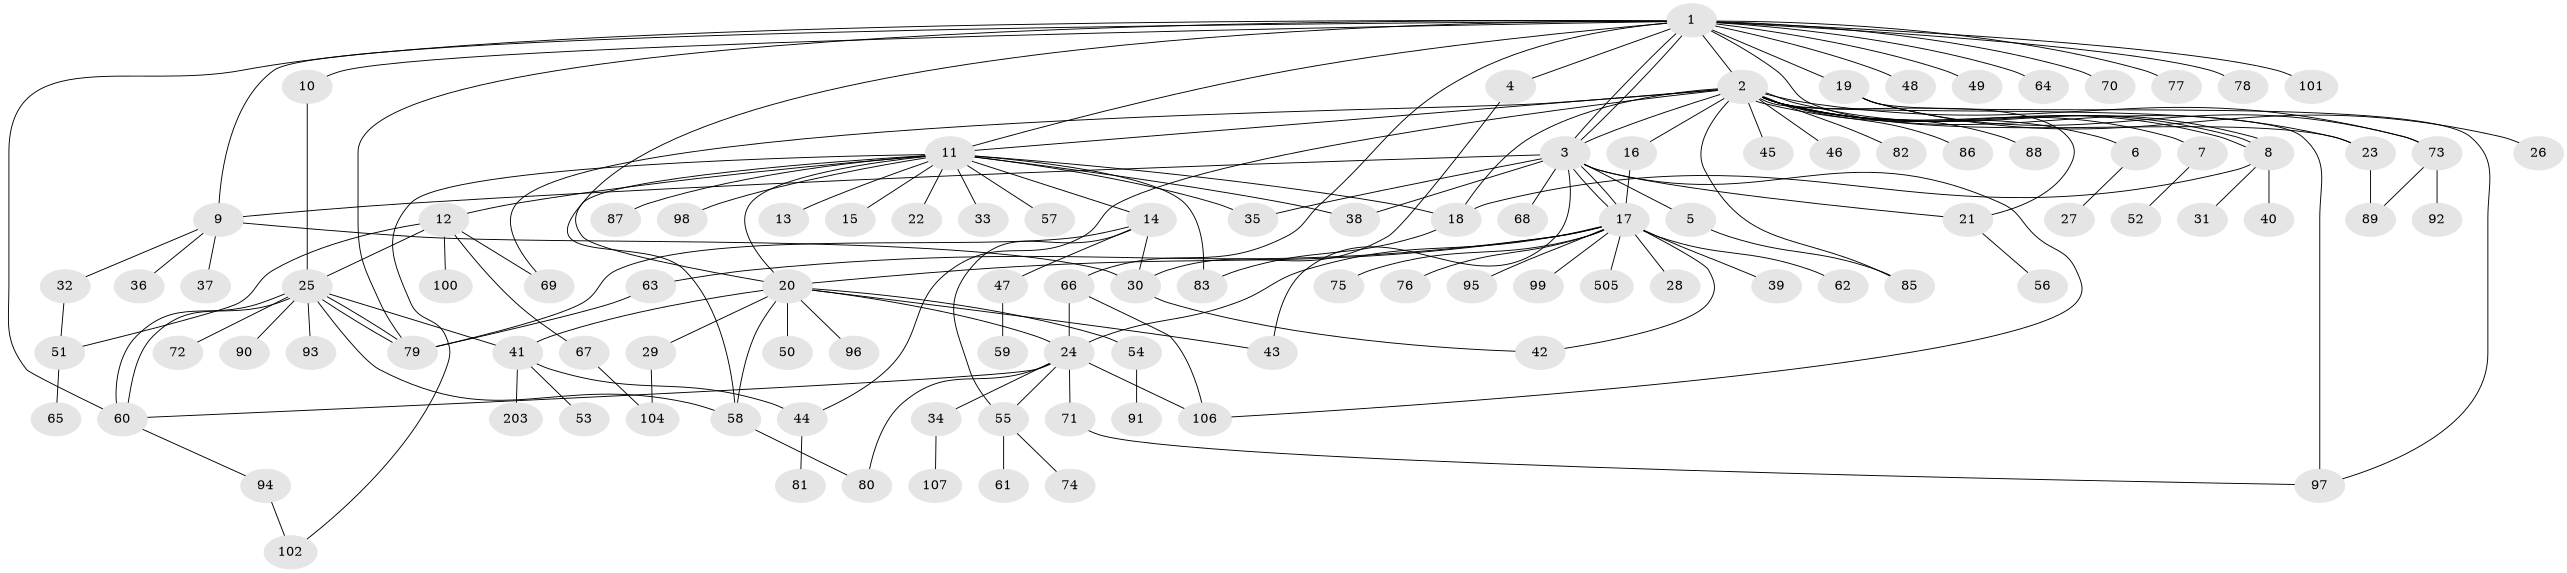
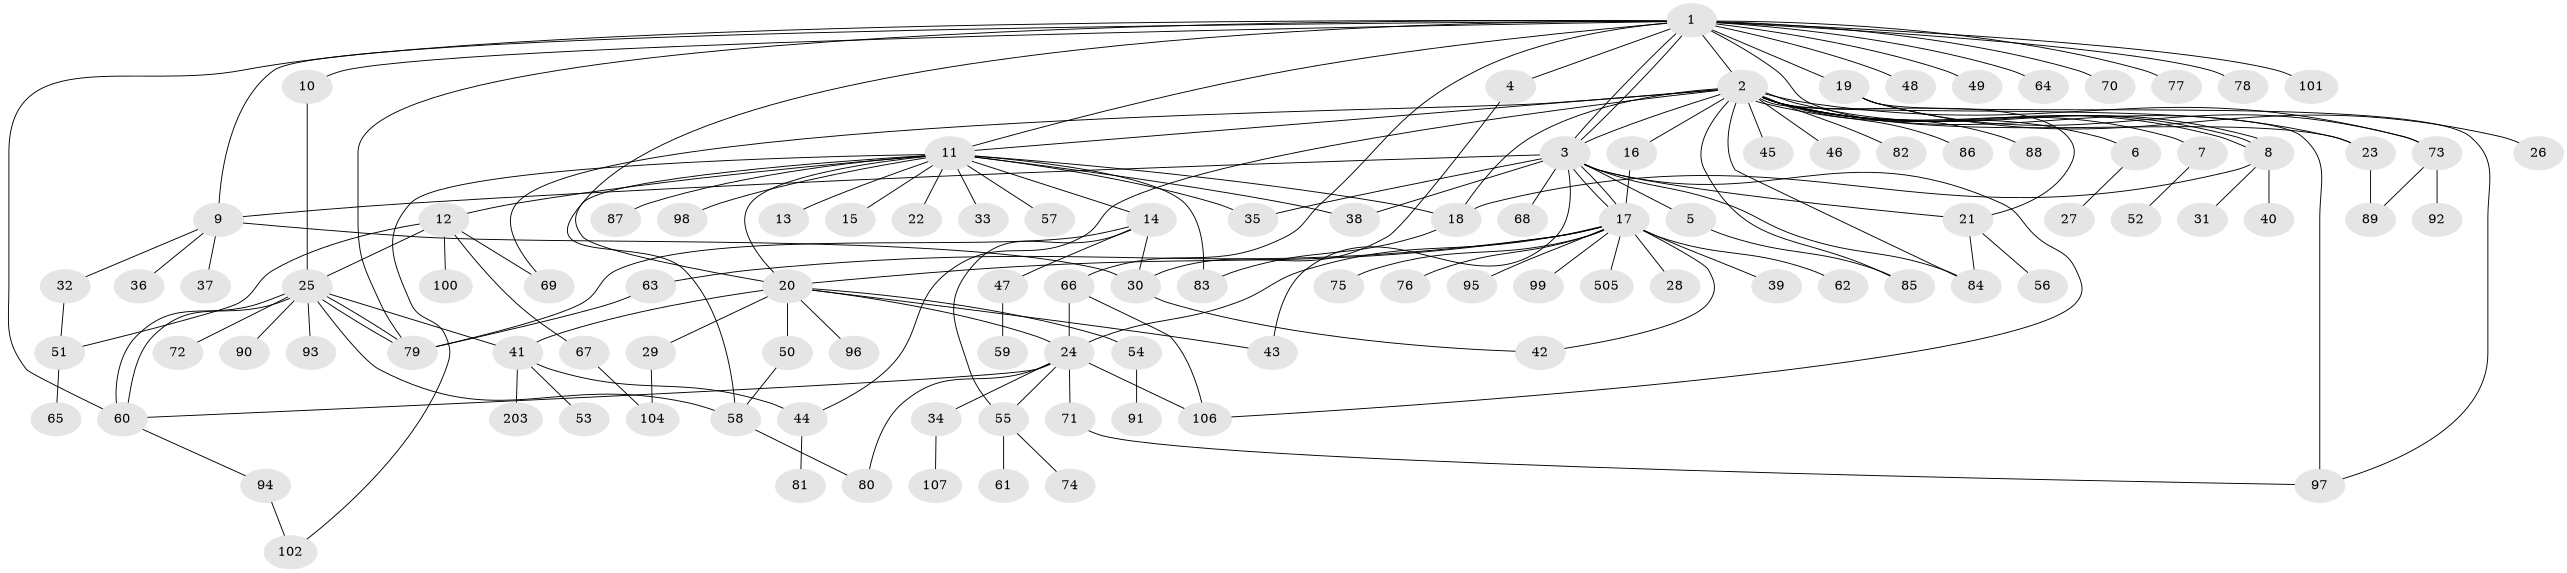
node "84": added
edge "20" -- "58": now "50" -- "58"
